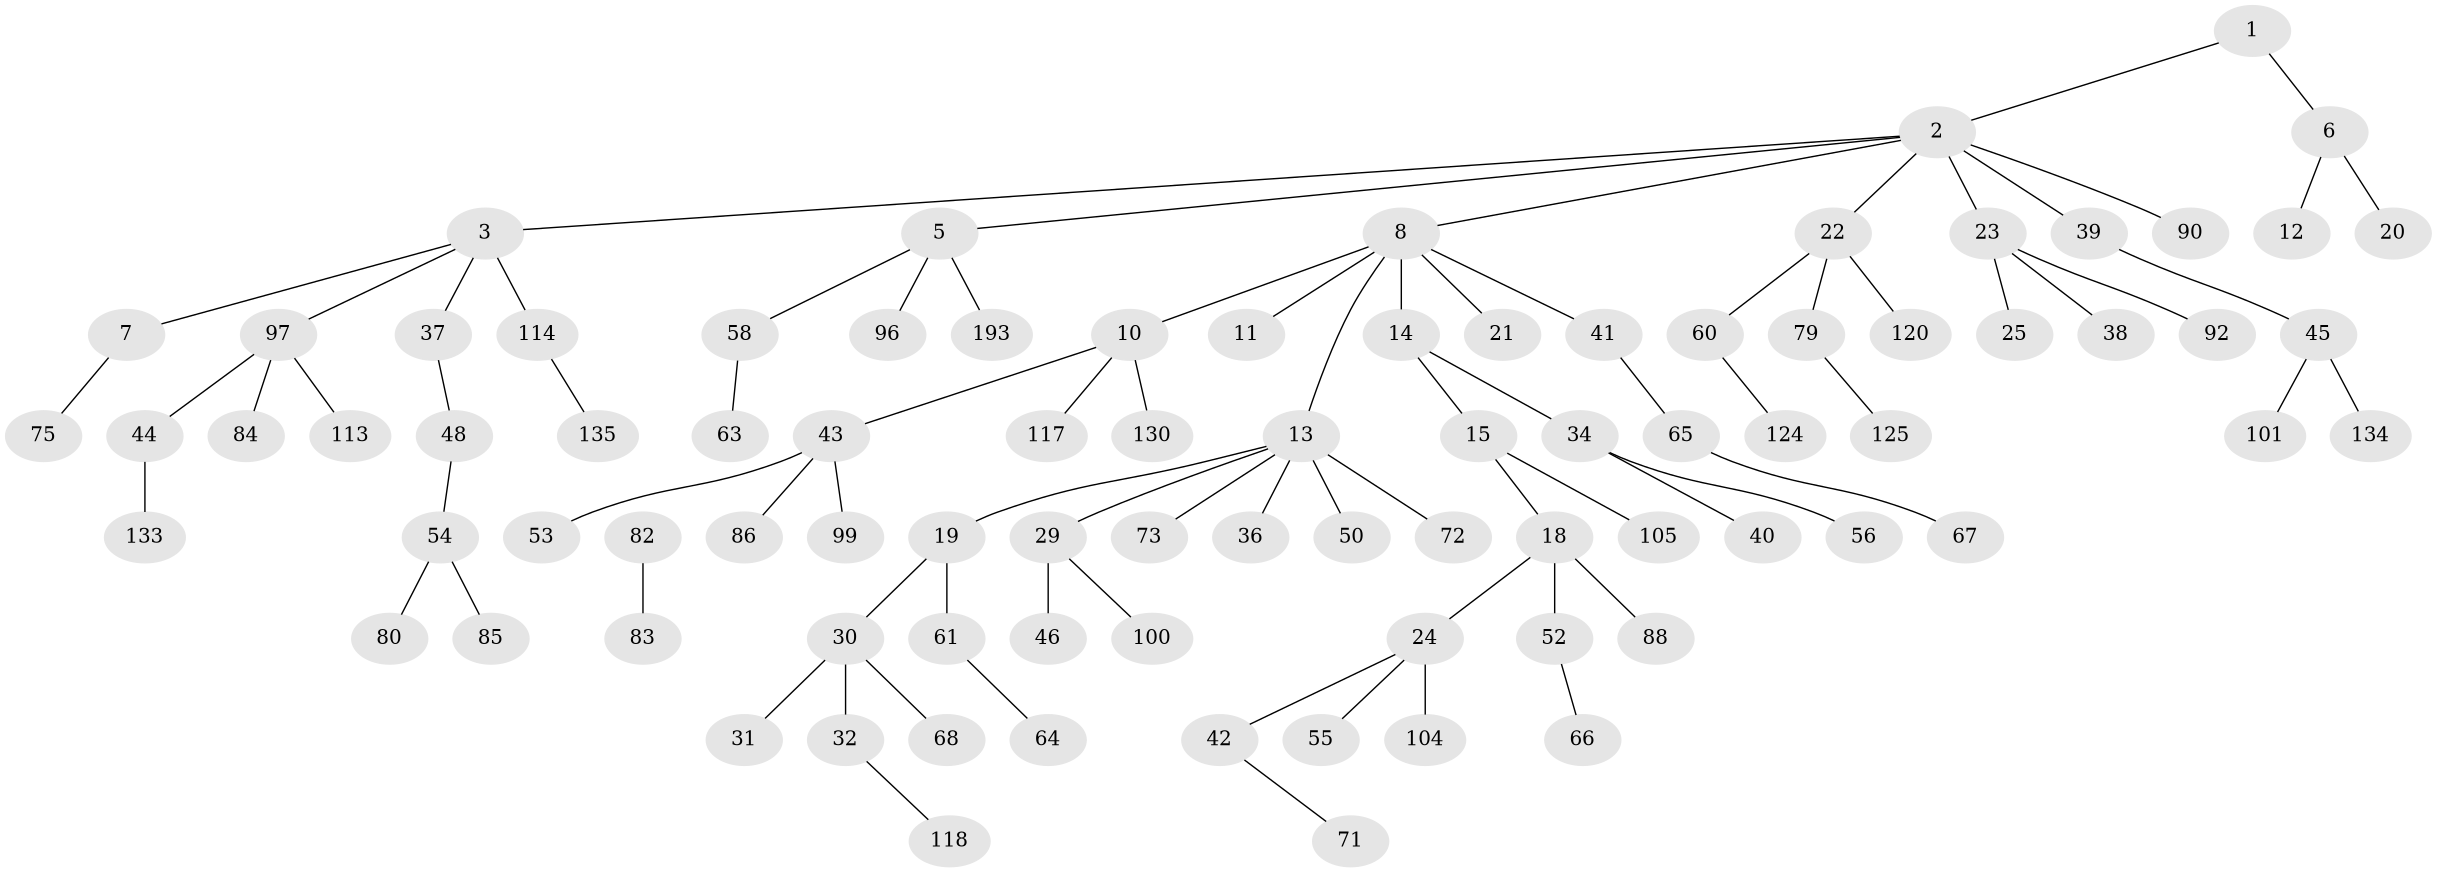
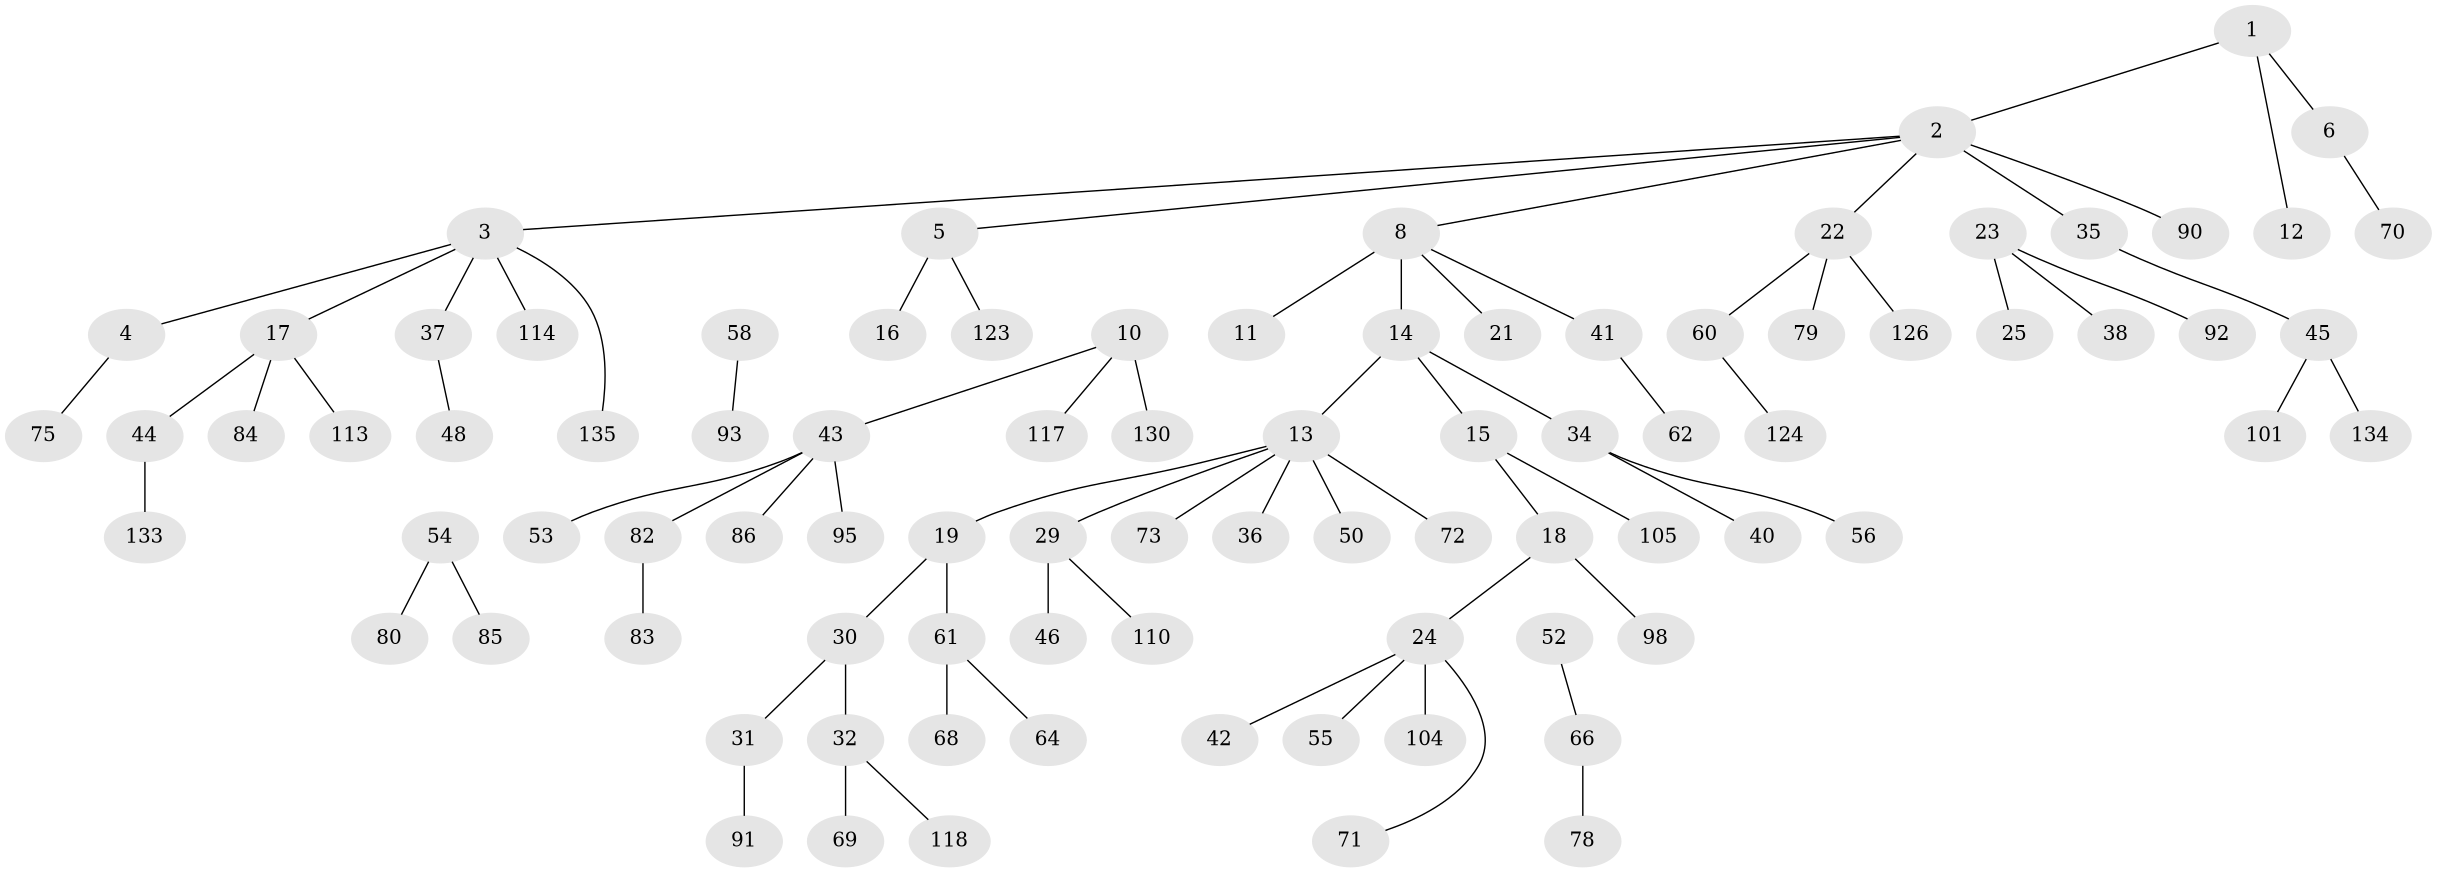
edge "2" -- "23": removed
edge "6" -- "12": now "1" -- "12"
node "39": label "39" -> "35"
node "20": label "20" -> "70"
edge "5" -- "58": removed
edge "8" -- "10": removed
edge "8" -- "13": now "14" -- "13"
node "7": label "7" -> "4"
node "97": label "97" -> "17"
node "96": label "96" -> "16"
node "193": label "193" -> "123"
node "120": label "120" -> "126"
edge "114" -- "135": now "3" -- "135"
node "63": label "63" -> "93"
node "65": label "65" -> "62"
node "125": removed
edge "48" -- "54": removed
edge "43" -- "82": added
node "99": label "99" -> "95"
node "67": removed
edge "18" -- "52": removed
node "100": label "100" -> "110"
node "88": label "88" -> "98"
edge "30" -- "68": now "61" -- "68"
edge "42" -- "71": now "24" -- "71"
node "91": added
node "69": added
node "78": added
